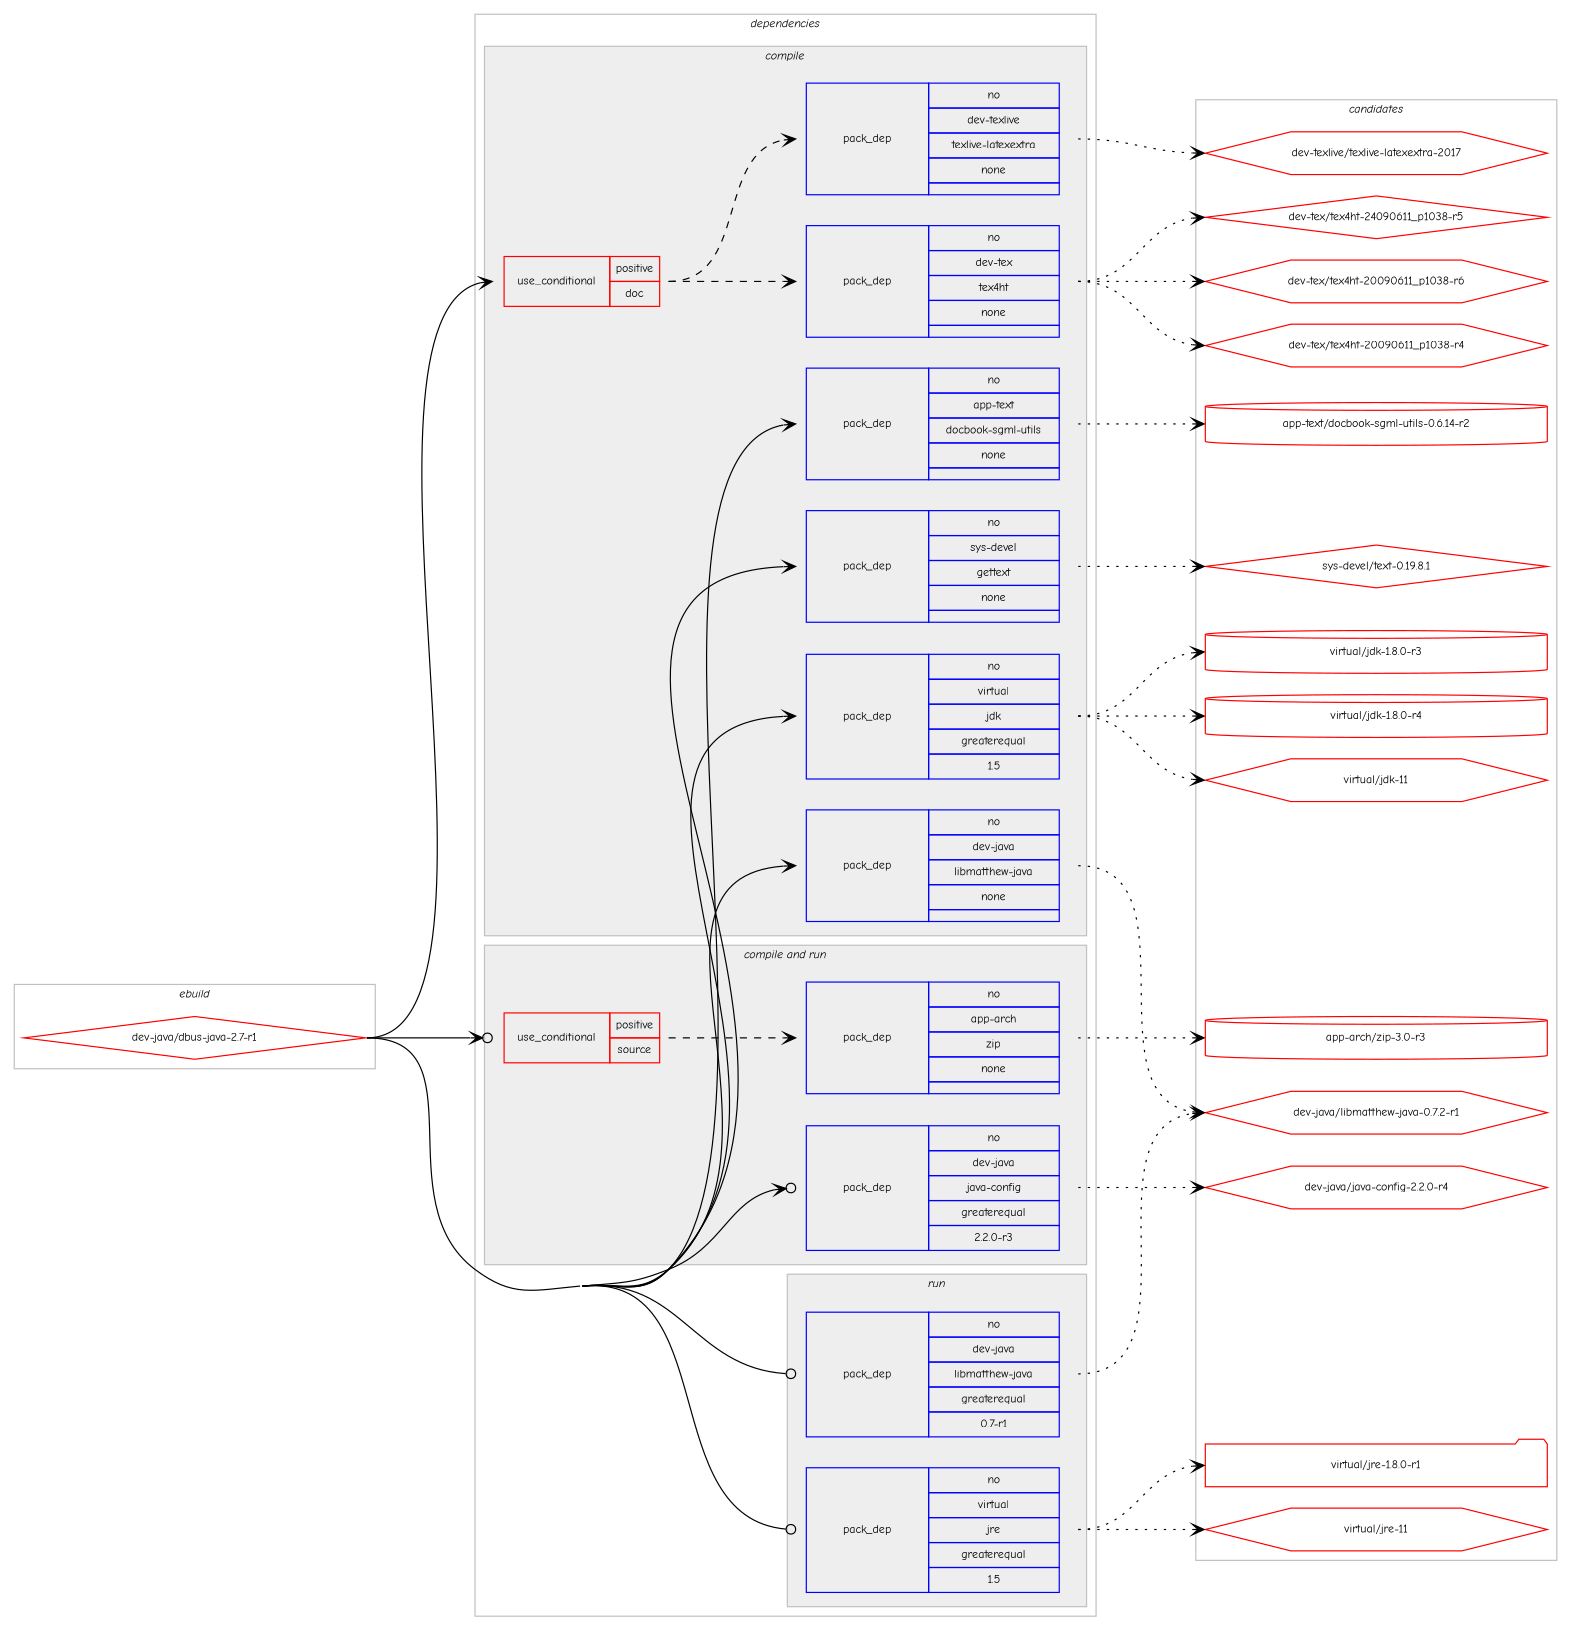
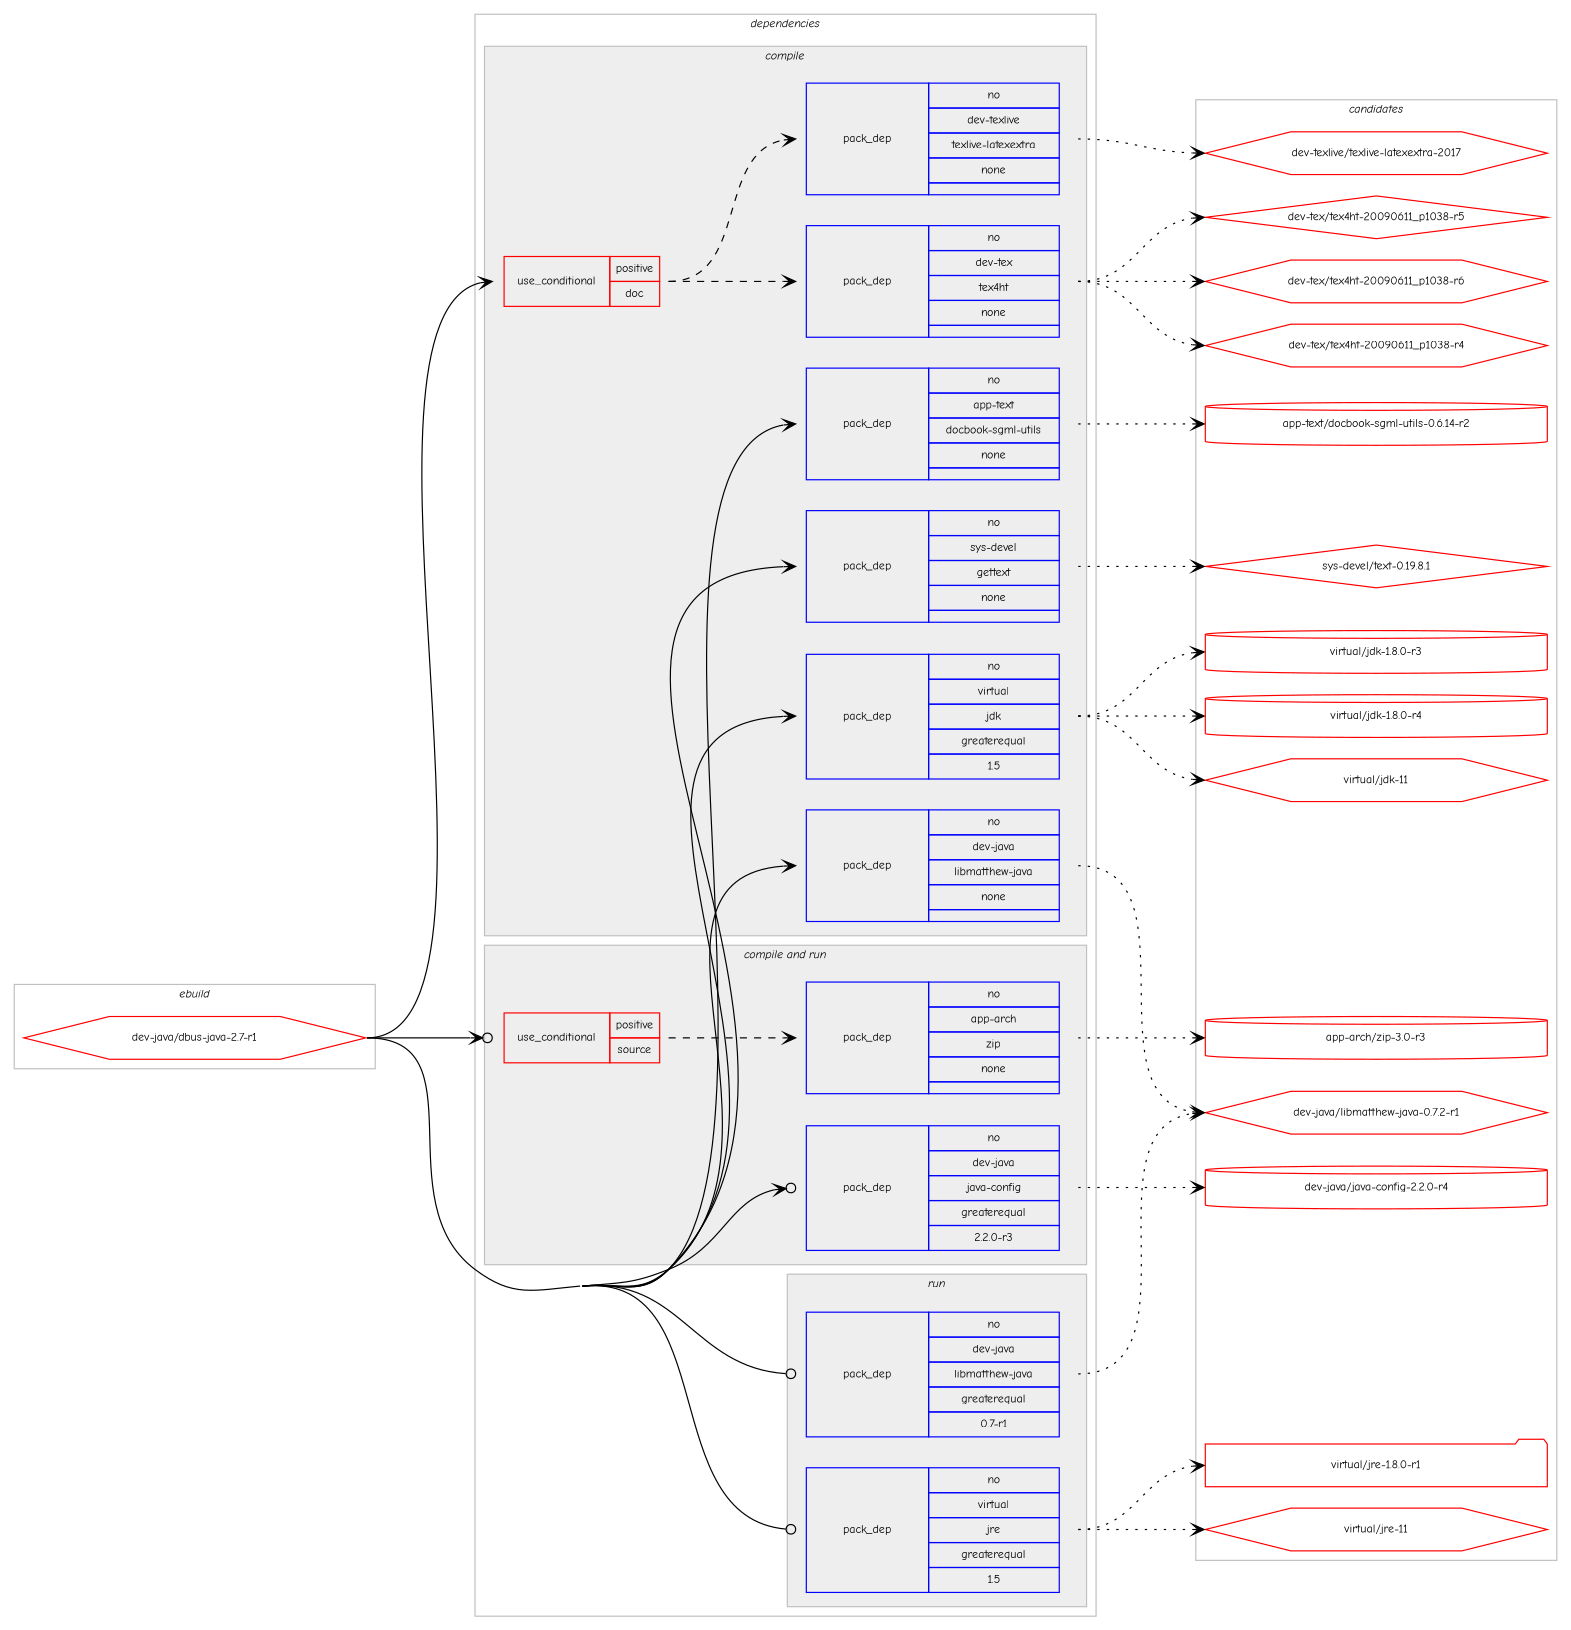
node "dev-tex/tex4ht-24090611_p1038-r5": label "dev-tex/tex4ht-24090611_p1038-r5" -> "dev-tex/tex4ht-20090611_p1038-r5"
node "dev-java/dbus-java-2.7-r1": shape diamond -> hexagon
node "dev-java/java-config-2.2.0-r4": shape hexagon -> cylinder
